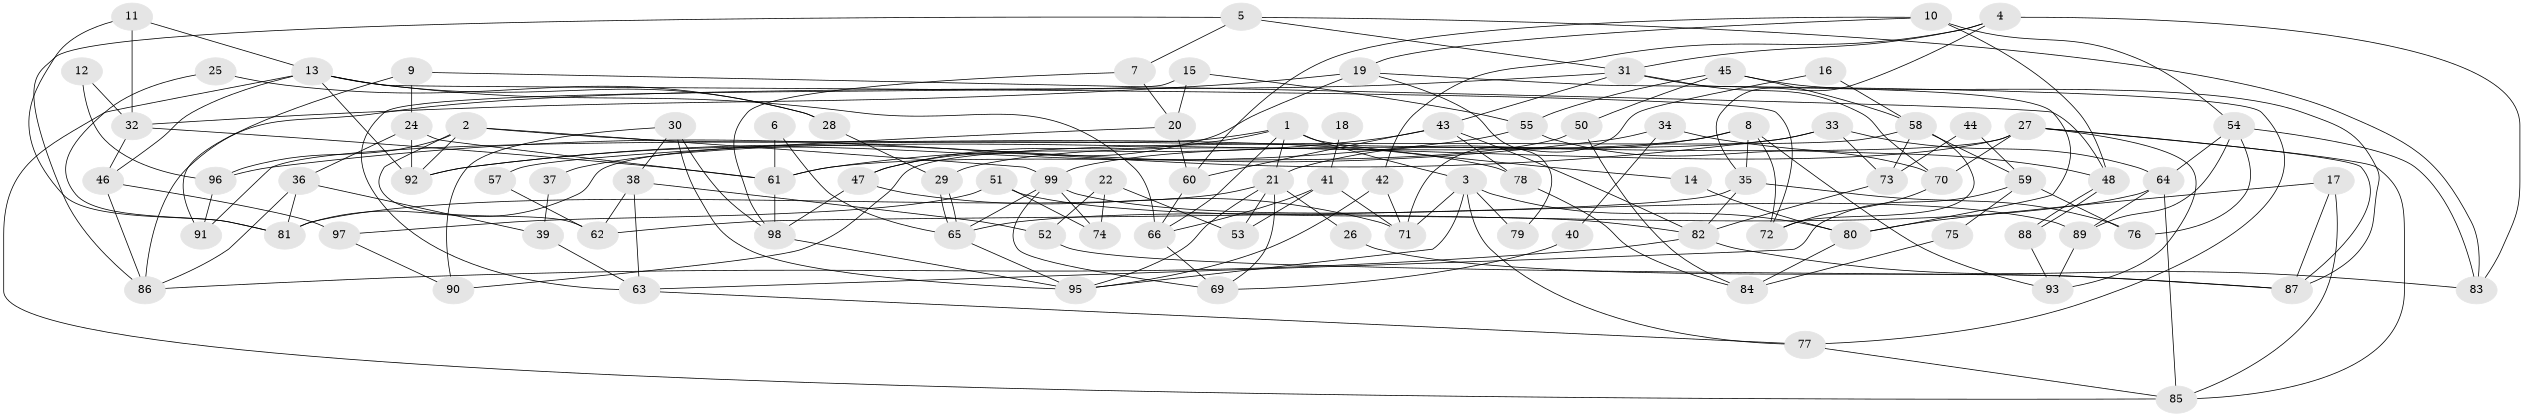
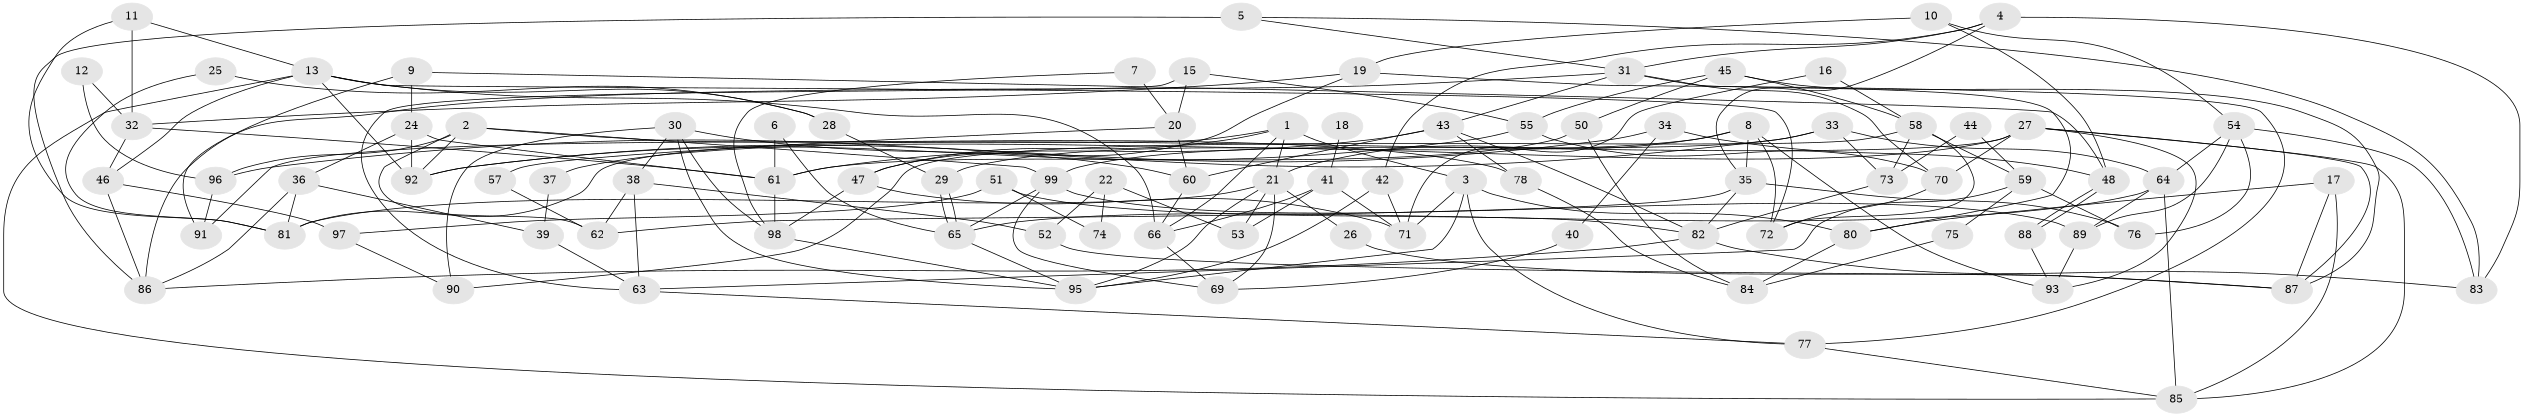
edge "10" -- "60": now "30" -- "60"
edge "5" -- "7": removed
node "14": removed
edge "99" -- "74": removed
node "79": removed
